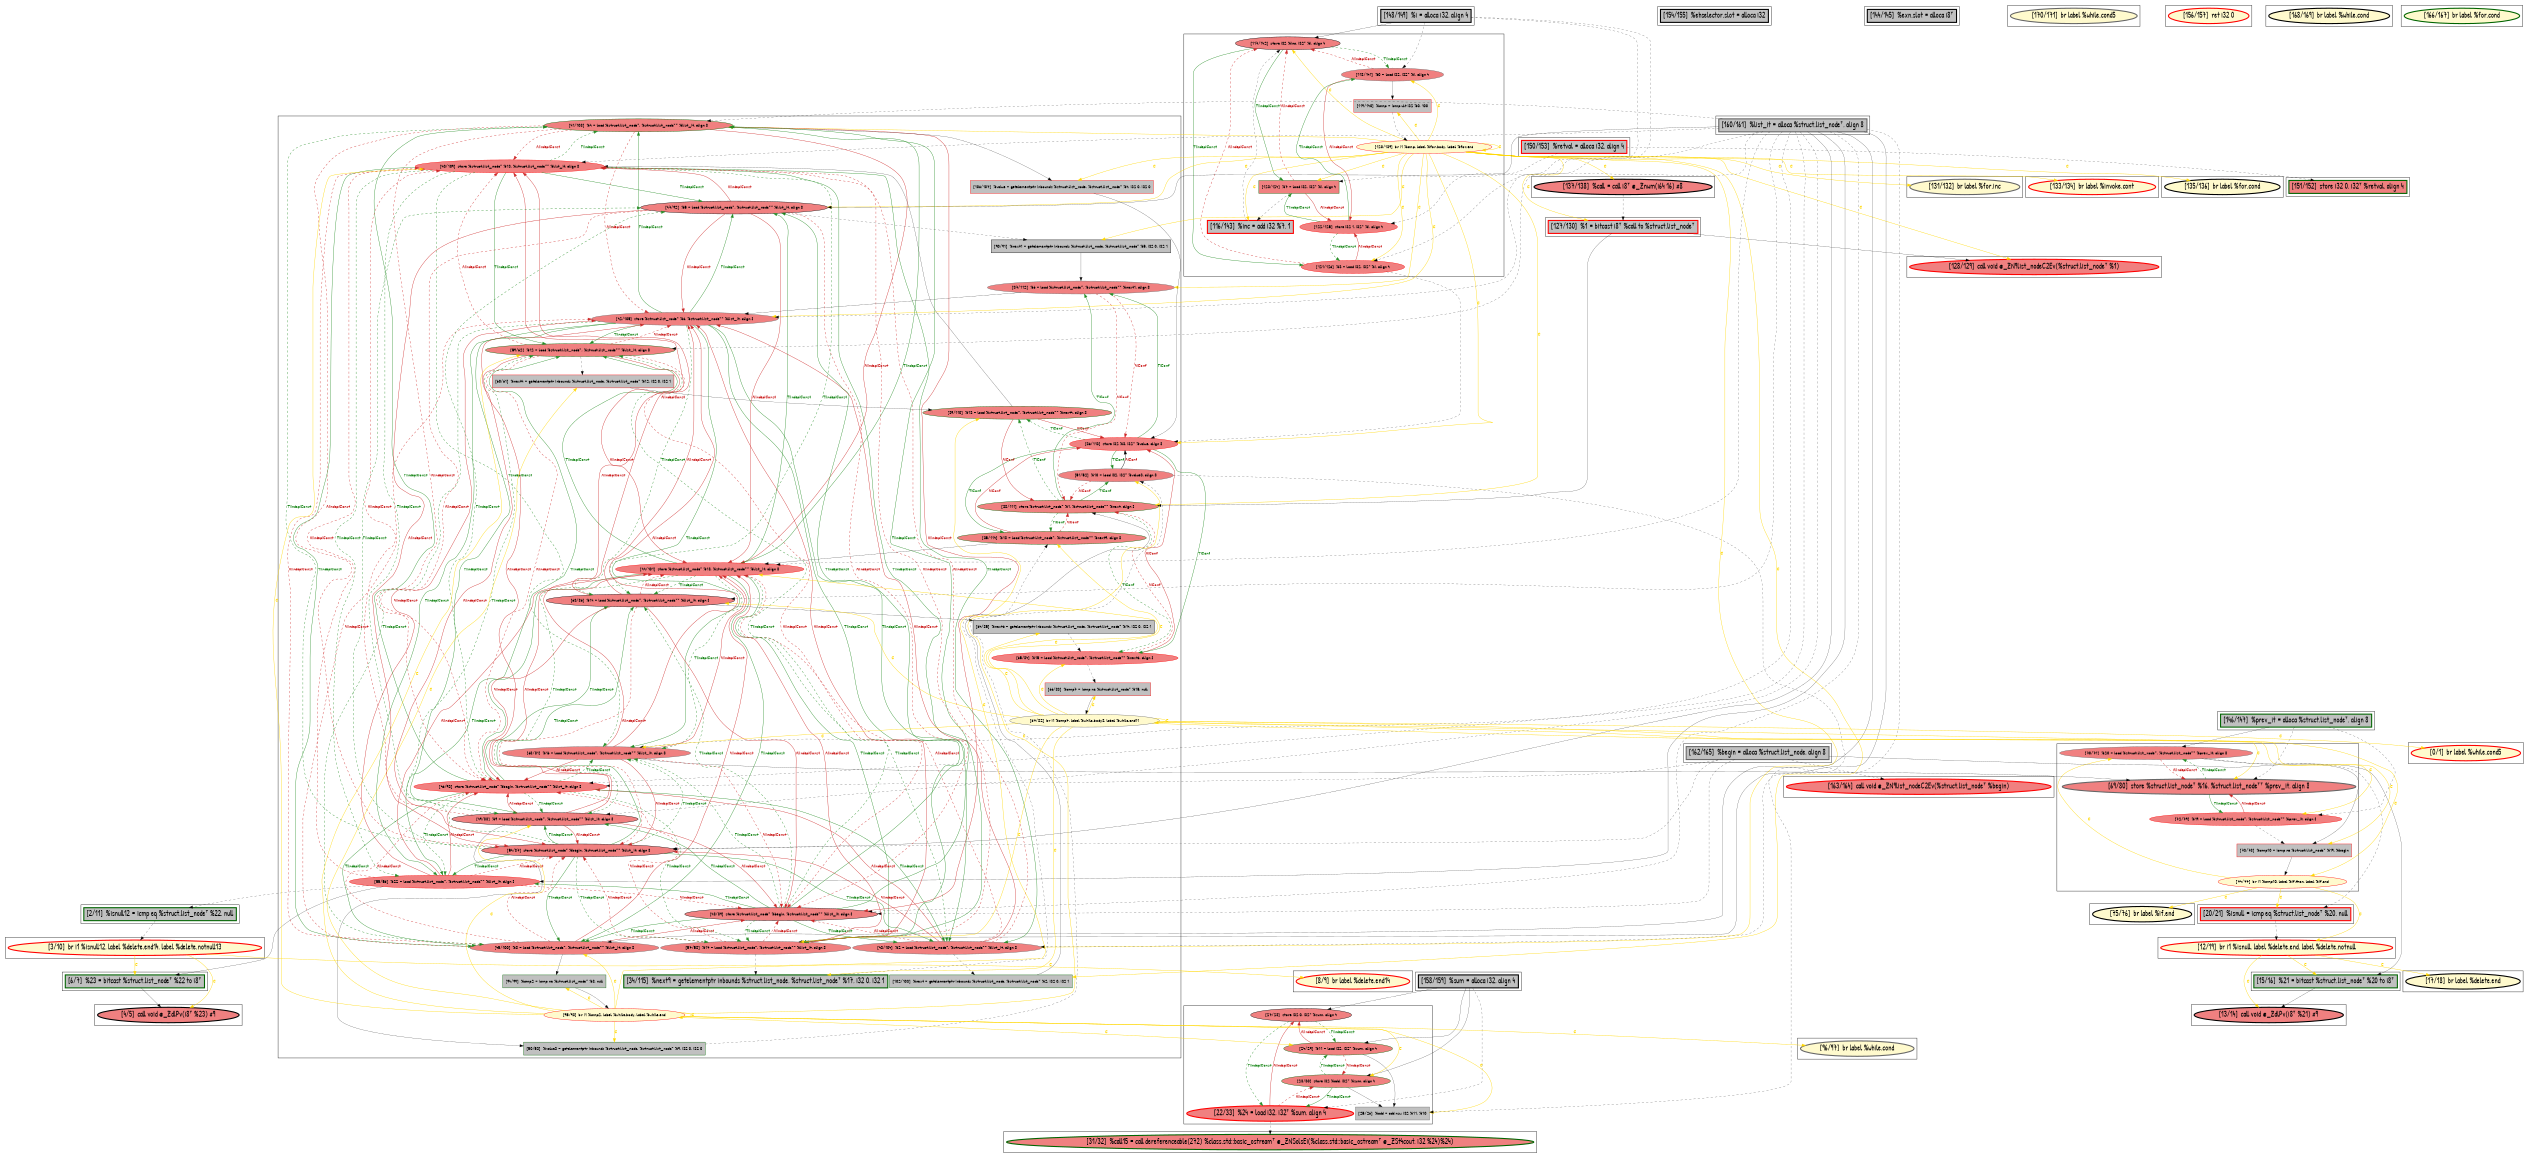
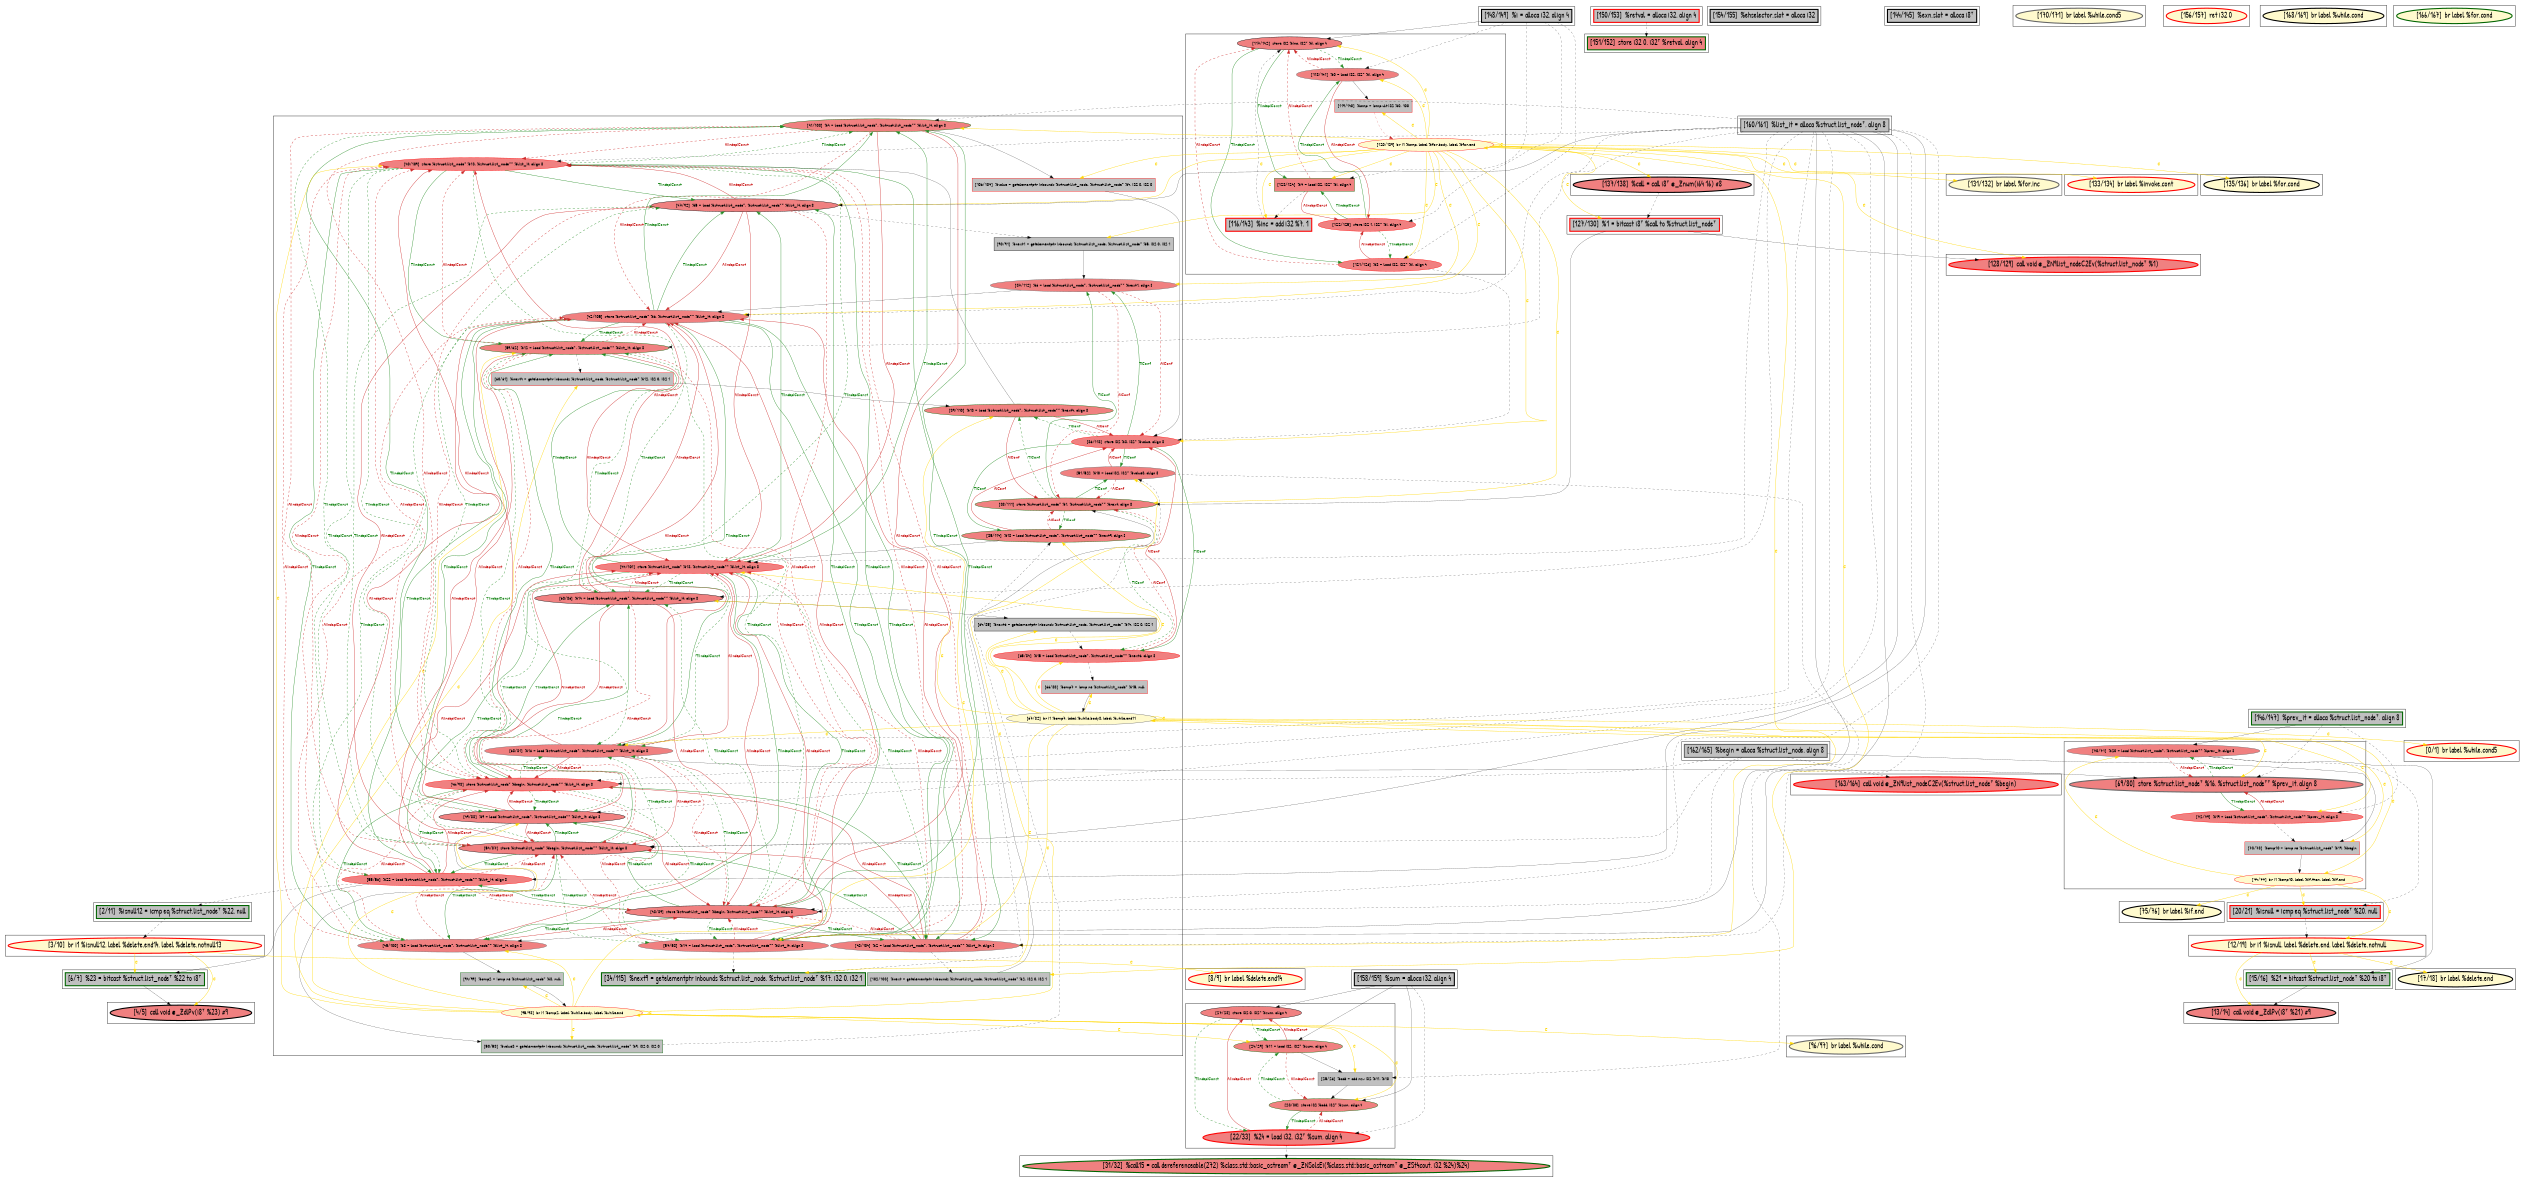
edge "[119/140]  %cmp = icmp ult i32 %0, 100" -> "[120/139]  br i1 %cmp, label %for.body, label %for.end": color black -> firebrick3
edge "[150/153]  %retval = alloca i32, align 4" -> "[123/124]  %7 = load i32, i32* %i, align 4": now "[148/149]  %i = alloca i32, align 4" -> "[123/124]  %7 = load i32, i32* %i, align 4"
edge "[51/52]  %10 = load i32, i32* %value3, align 8" -> "[36/113]  store i32 %3, i32* %value, align 8": color black -> firebrick3
edge "[23/30]  store i32 %add, i32* %sum, align 4" -> "[25/26]  %add = add nsw i32 %11, %10": reversed
